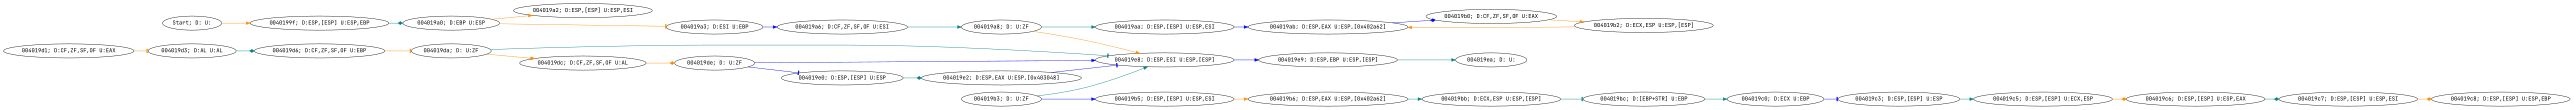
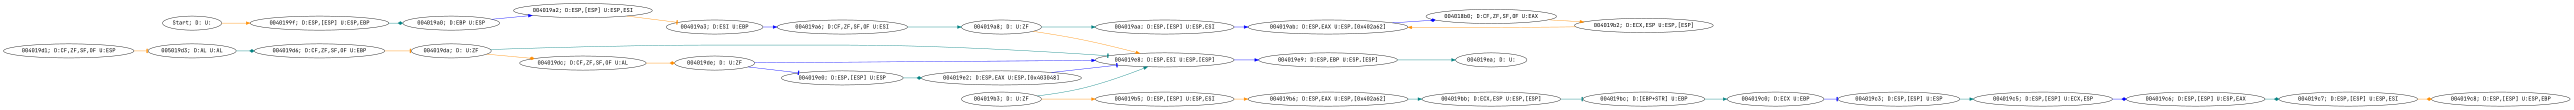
node "004019b0; D:CF,ZF,SF,OF U:EAX": label "004019b0; D:CF,ZF,SF,OF U:EAX" -> "004018b0; D:CF,ZF,SF,OF U:EAX"
edge "004019a0; D:EBP U:ESP" -> "004019a2; D:ESP,[ESP] U:ESP,ESI": color darkorange -> blue
edge "004019a0; D:EBP U:ESP" -> "004019a3; D:ESI U:EBP": now "004019a2; D:ESP,[ESP] U:ESP,ESI" -> "004019a3; D:ESI U:EBP"
node "004019d1; D:CF,ZF,SF,OF U:EAX": label "004019d1; D:CF,ZF,SF,OF U:EAX" -> "004019d1; D:CF,ZF,SF,OF U:ESP"
node "004019d3; D:AL U:AL": label "004019d3; D:AL U:AL" -> "005019d3; D:AL U:AL"
edge "004019b3; D: U:ZF" -> "004019b5; D:ESP,[ESP] U:ESP,ESI": color blue -> darkorange
edge "004019c5; D:ESP,[ESP] U:ECX,ESP" -> "004019c6; D:ESP,[ESP] U:ESP,EAX": color darkorange -> blue
